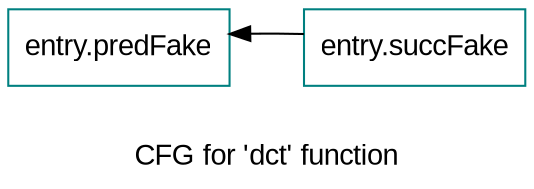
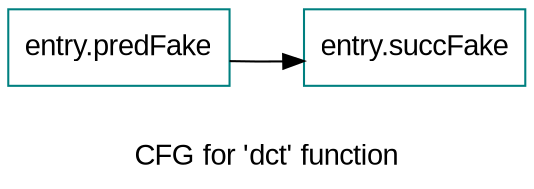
edge "entry.succFake" -> "entry.predFake": reversed
